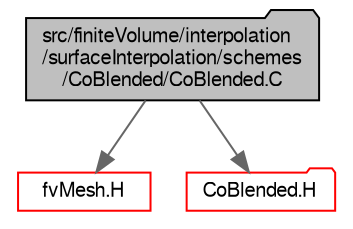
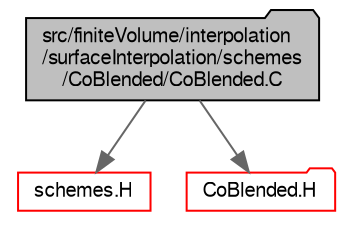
node "fvMesh.H": label "fvMesh.H" -> "schemes.H"
